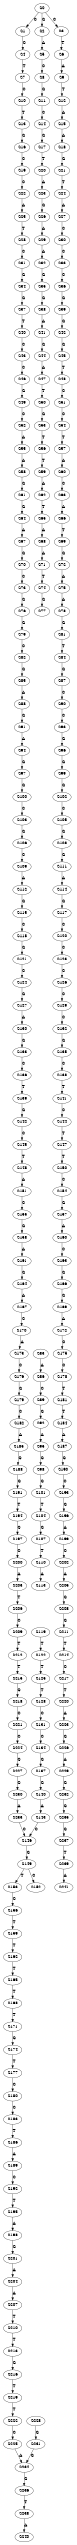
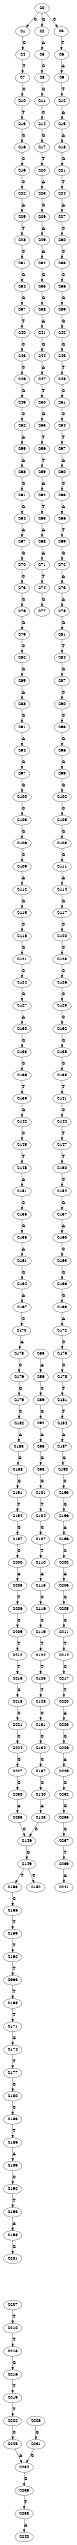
node "S116": added
node "S165": label "S165" -> "S965"
node "S204": removed
